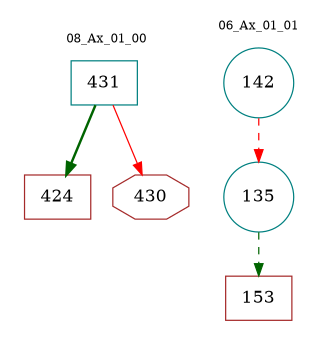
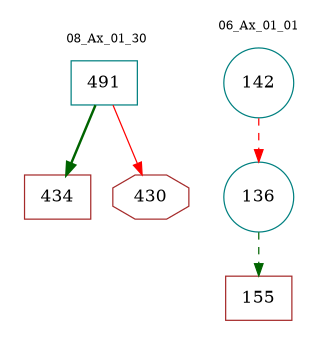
cluster "08_Ax_01_00": label "08_Ax_01_00" -> "08_Ax_01_30"
node "431": label "431" -> "491"
node "424": label "424" -> "434"
node "135": label "135" -> "136"
node "153": label "153" -> "155"
